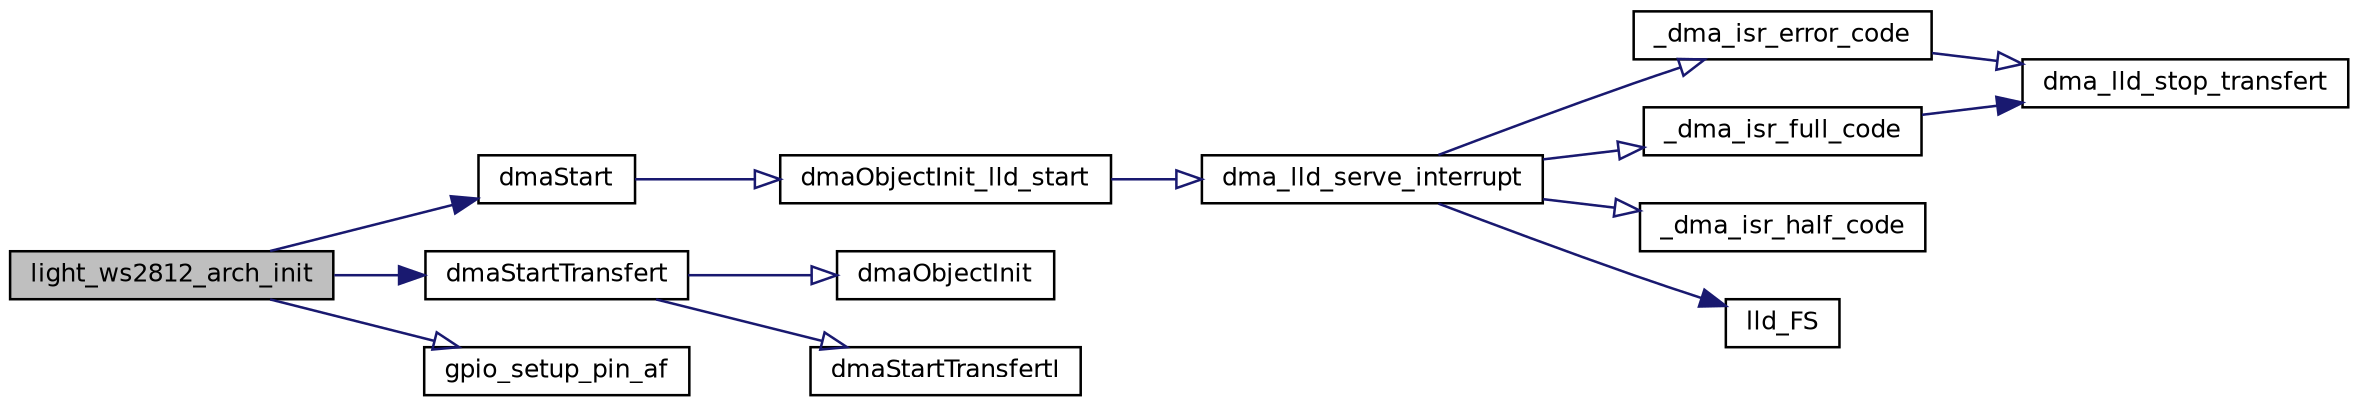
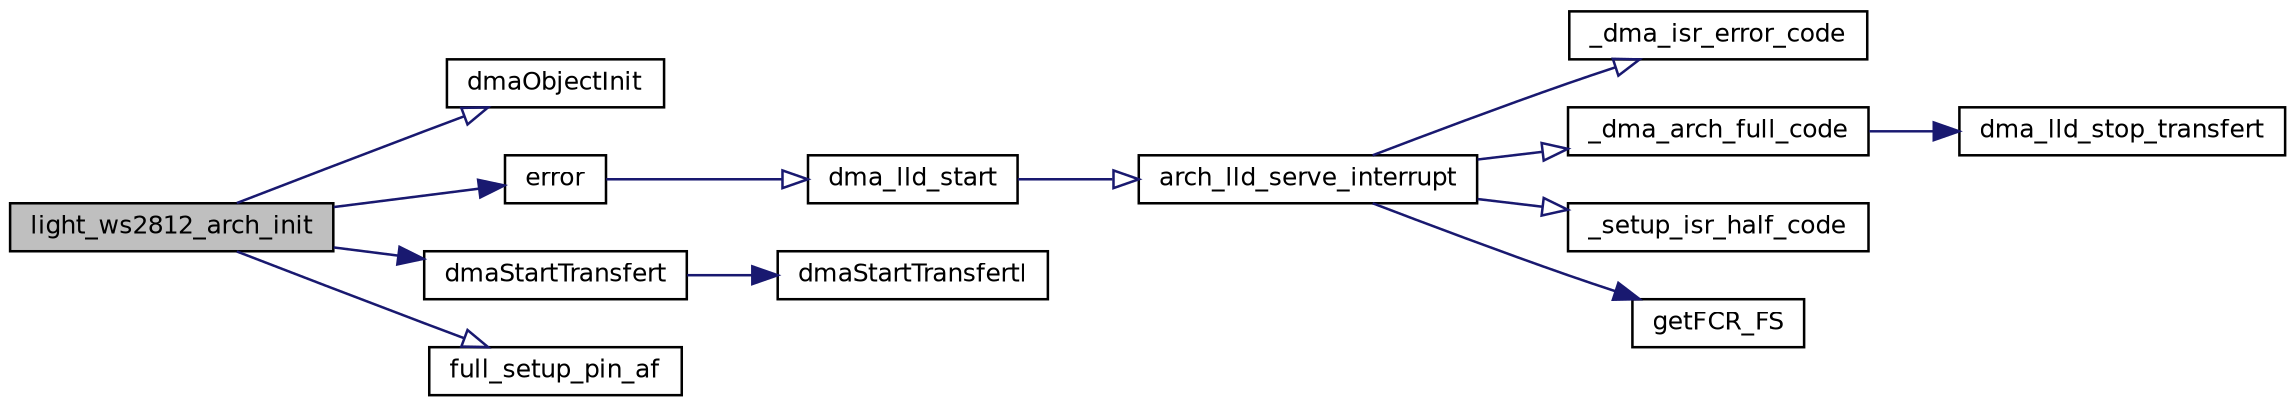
edge "_dma_isr_error_code" -> "dma_lld_stop_transfert": removed
node "_dma_isr_full_code": label "_dma_isr_full_code" -> "_dma_arch_full_code"
node "dmaStart": label "dmaStart" -> "error"
node "dmaObjectInit_lld_start": label "dmaObjectInit_lld_start" -> "dma_lld_start"
node "dma_lld_serve_interrupt": label "dma_lld_serve_interrupt" -> "arch_lld_serve_interrupt"
node "_dma_isr_half_code": label "_dma_isr_half_code" -> "_setup_isr_half_code"
edge "dmaStartTransfert" -> "dmaObjectInit": now "light_ws2812_arch_init" -> "dmaObjectInit"
edge "dmaStartTransfert" -> "dmaStartTransfertI": arrowhead onormal -> normal
node "lld_FS": label "lld_FS" -> "getFCR_FS"
node "gpio_setup_pin_af": label "gpio_setup_pin_af" -> "full_setup_pin_af"
